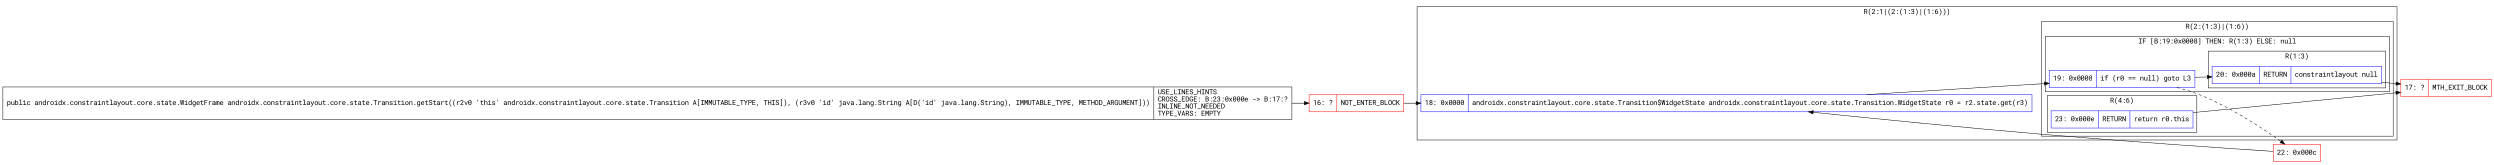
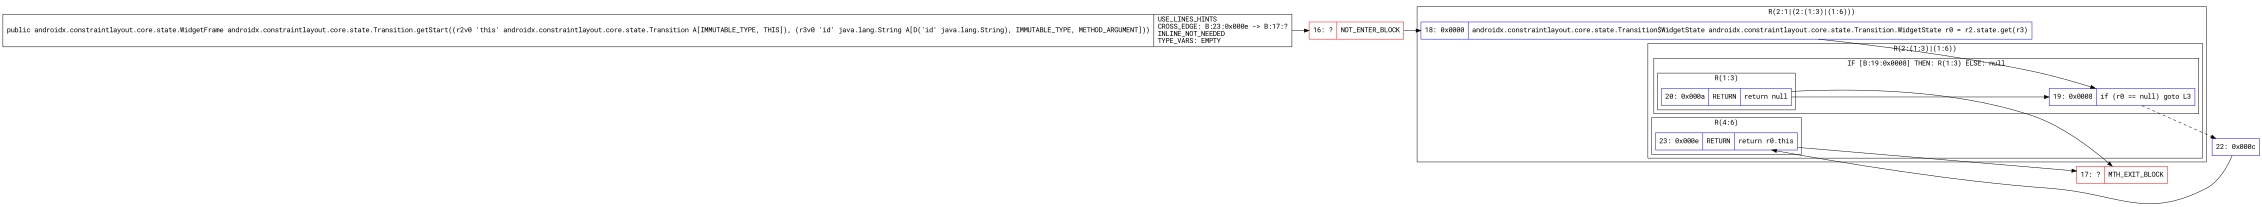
node "20: 0x000a": text "constraintlayout null" -> "return null"
edge "19: 0x0008" -> "20: 0x000a": reversed
edge "22: 0x000c" -> "18: 0x0000": now "22: 0x000c" -> "23: 0x000e"
node "22: 0x000c": color red -> blue
